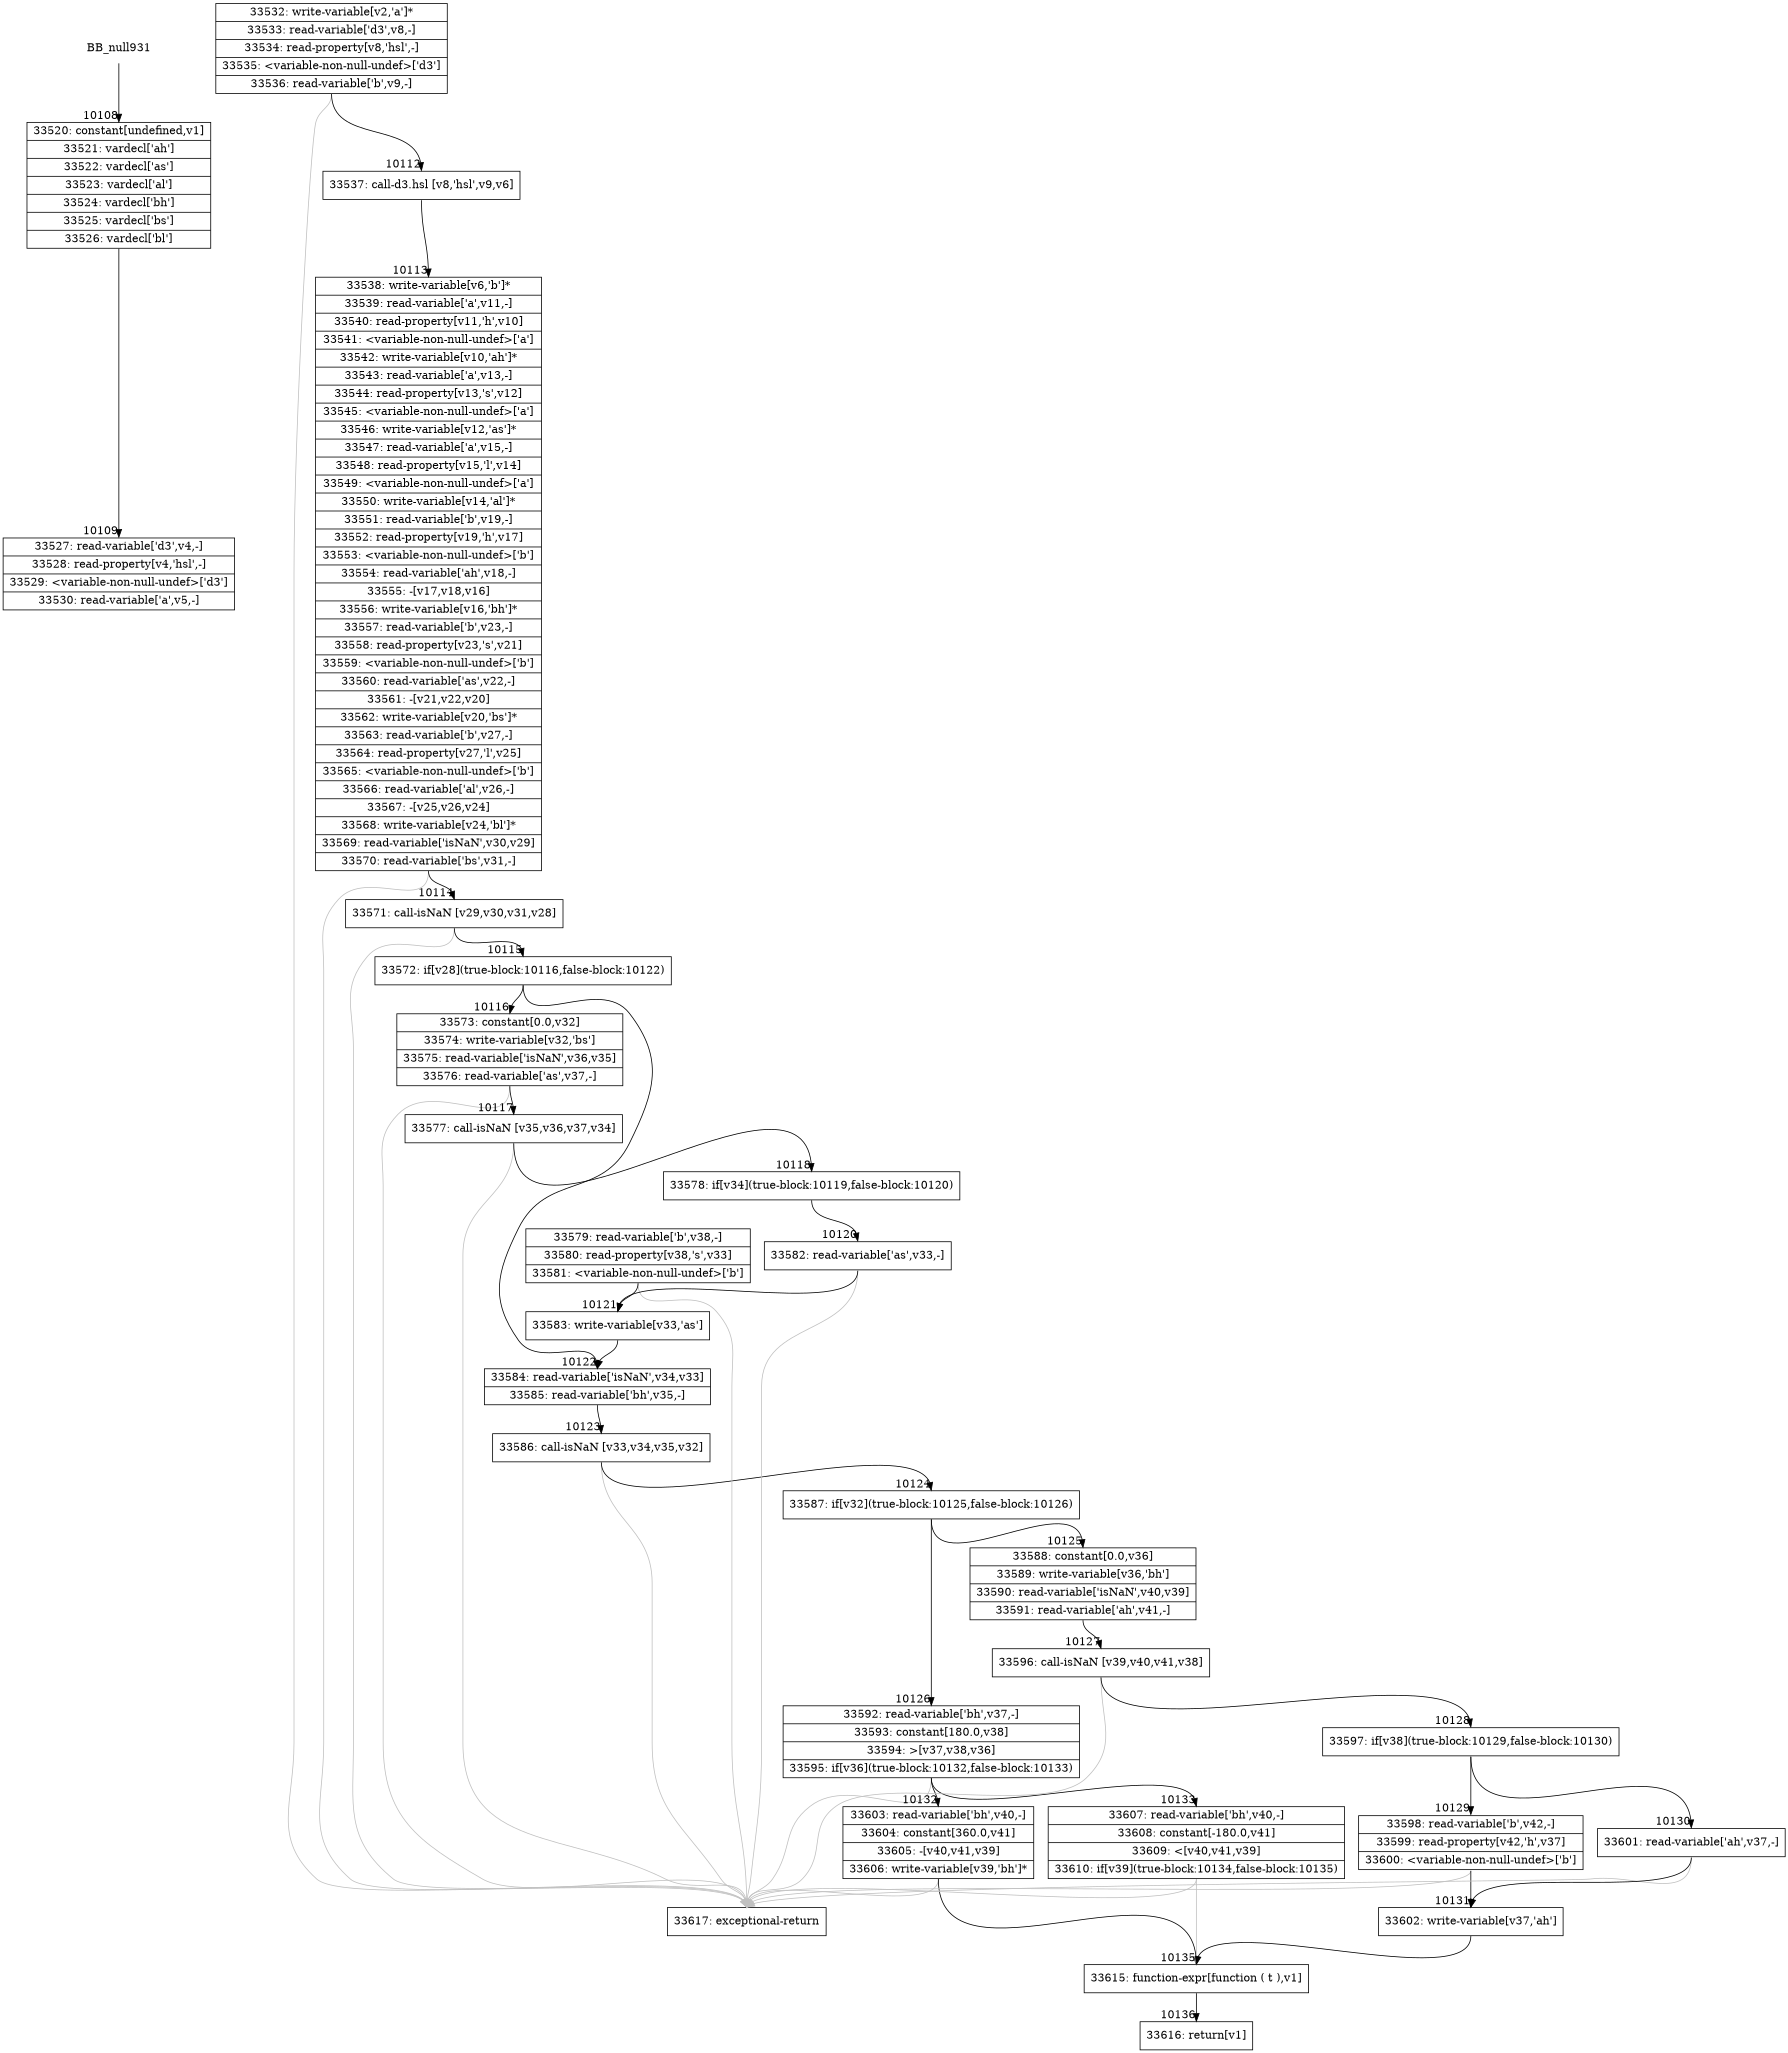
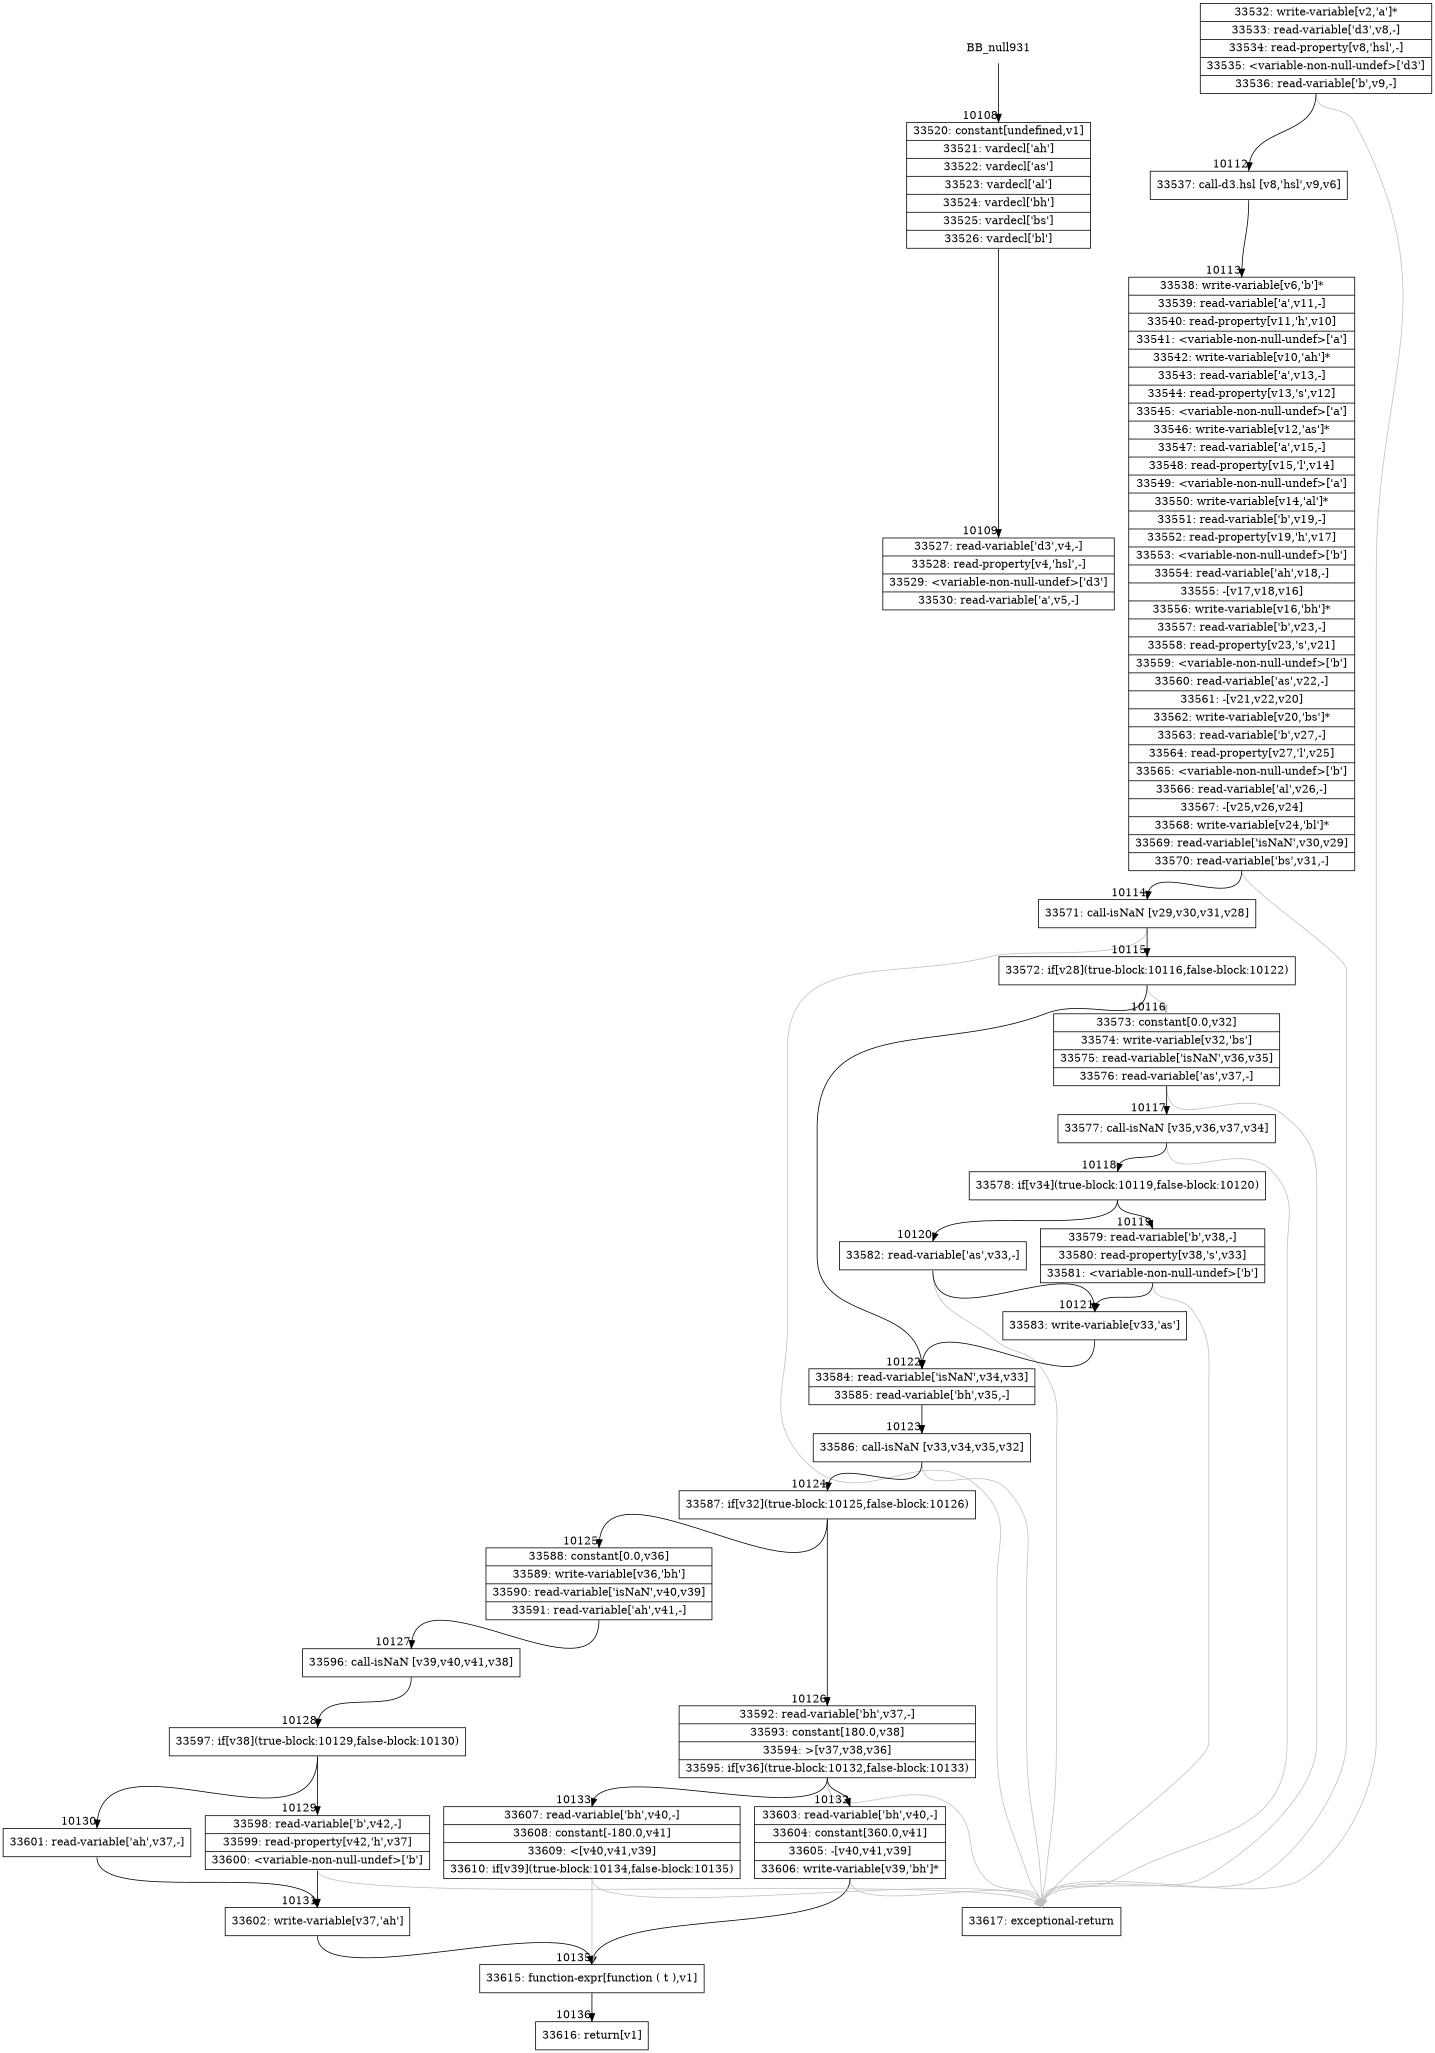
edge "33572: if[v28](true-block:10116,false-block:10122)" -> "33573: constant[0.0,v32]": color black -> gray
edge "33578: if[v34](true-block:10119,false-block:10120)" -> "33579: read-variable['b',v38,-]": added
edge "33596: call-isNaN [v39,v40,v41,v38]" -> "33617: exceptional-return": removed
edge "33601: read-variable['ah',v37,-]" -> "33617: exceptional-return": removed
